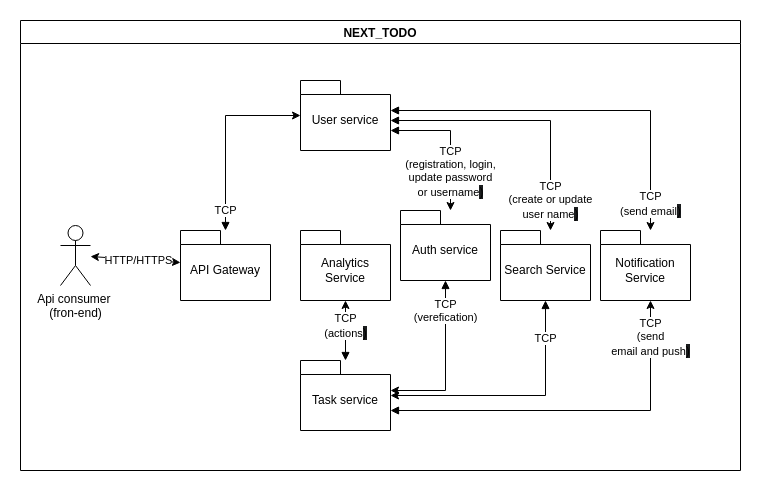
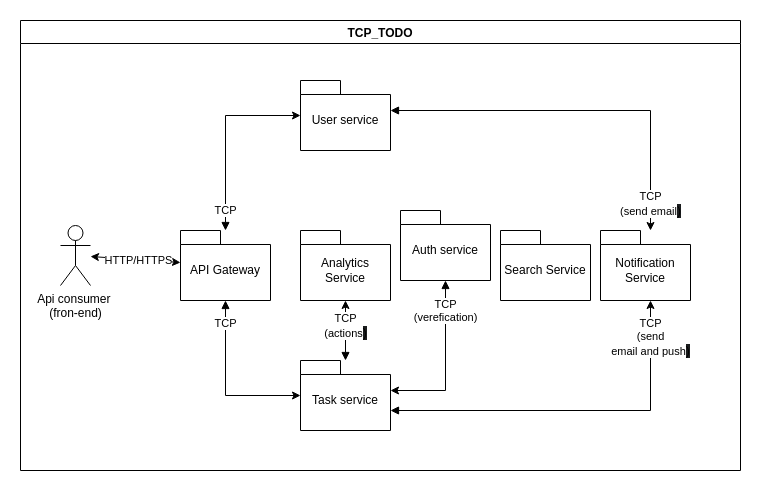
node "NEXT_TODO": label "NEXT_TODO" -> "TCP_TODO"
edge "User service" -- "Search Service": removed, label "TCP (create or update user name)"
edge "User service" -- "Auth service": removed, label "TCP (registration, login, update password or username)"
edge "Search Service" -- "Task service": now "API Gateway" -- "Task service"
